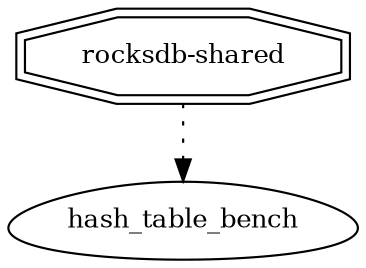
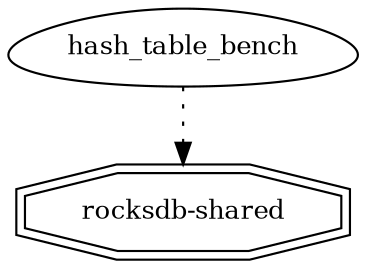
edge "rocksdb-shared" -> "hash_table_bench": reversed
